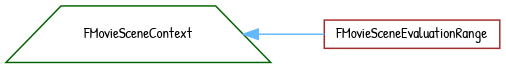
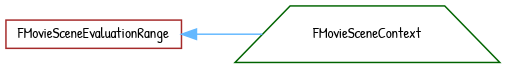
edge "FMovieSceneEvaluationRange" -> "FMovieSceneContext": reversed
